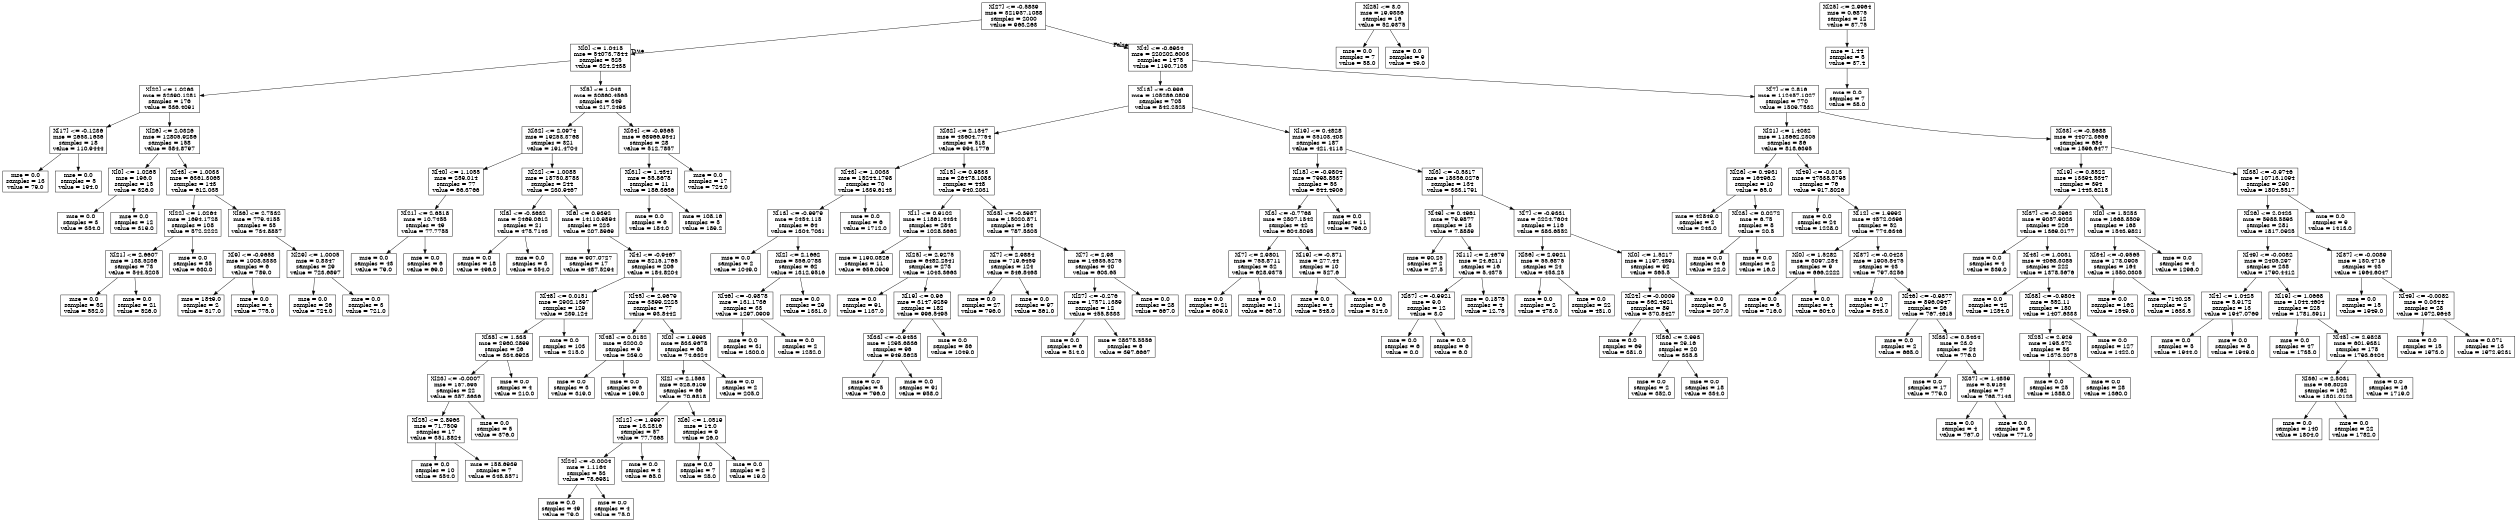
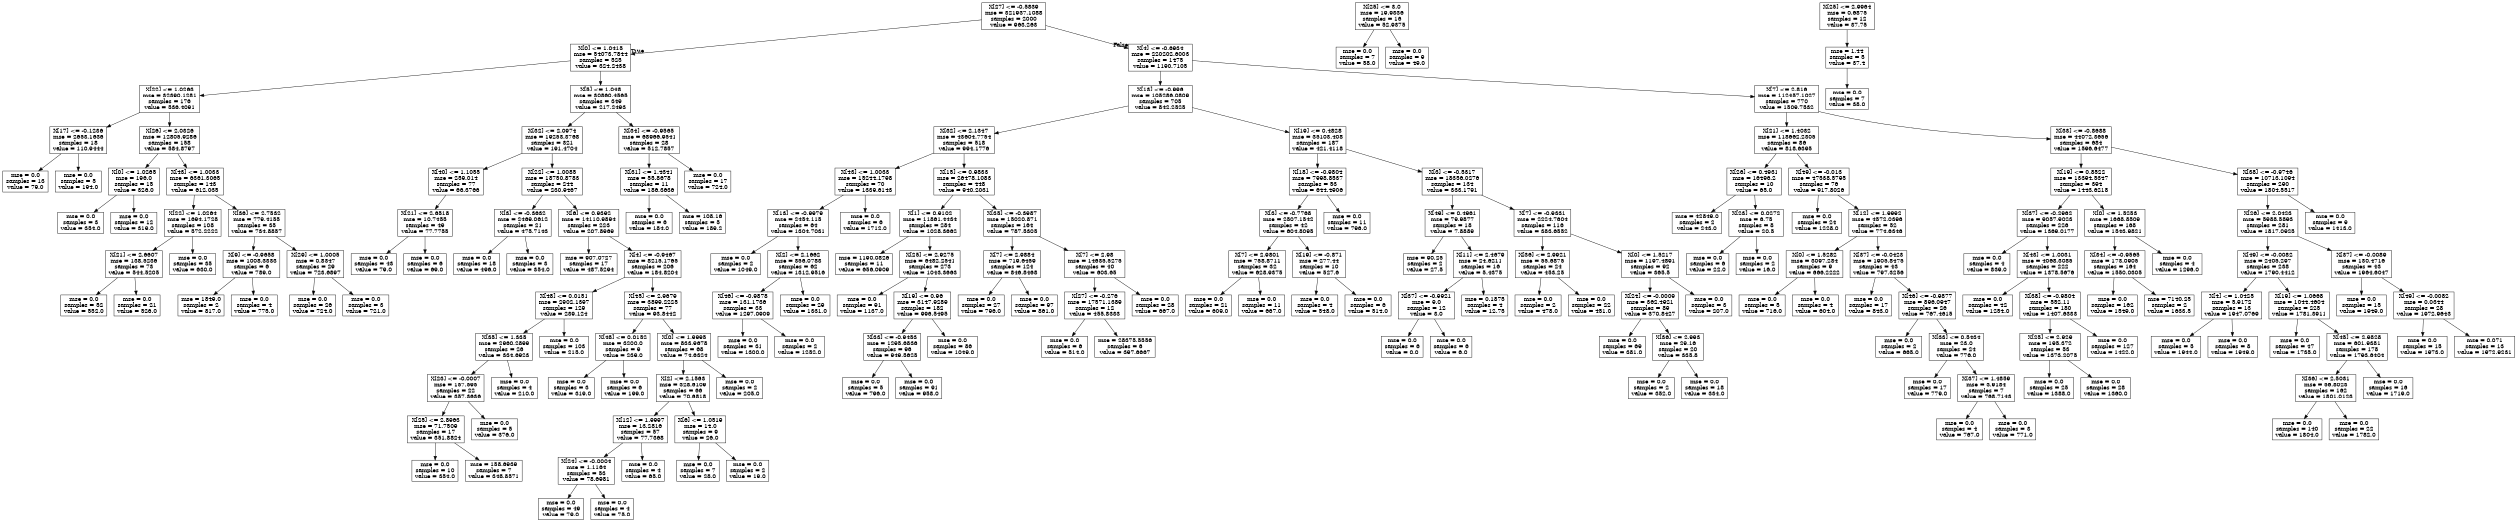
edge "X[36] <= 2.7532 mse = 779.4155 samples = 35 value = 734.8857" -> "X[9] <= -0.9658 mse = 1008.3333 samples = 6 value = 789.0": added
